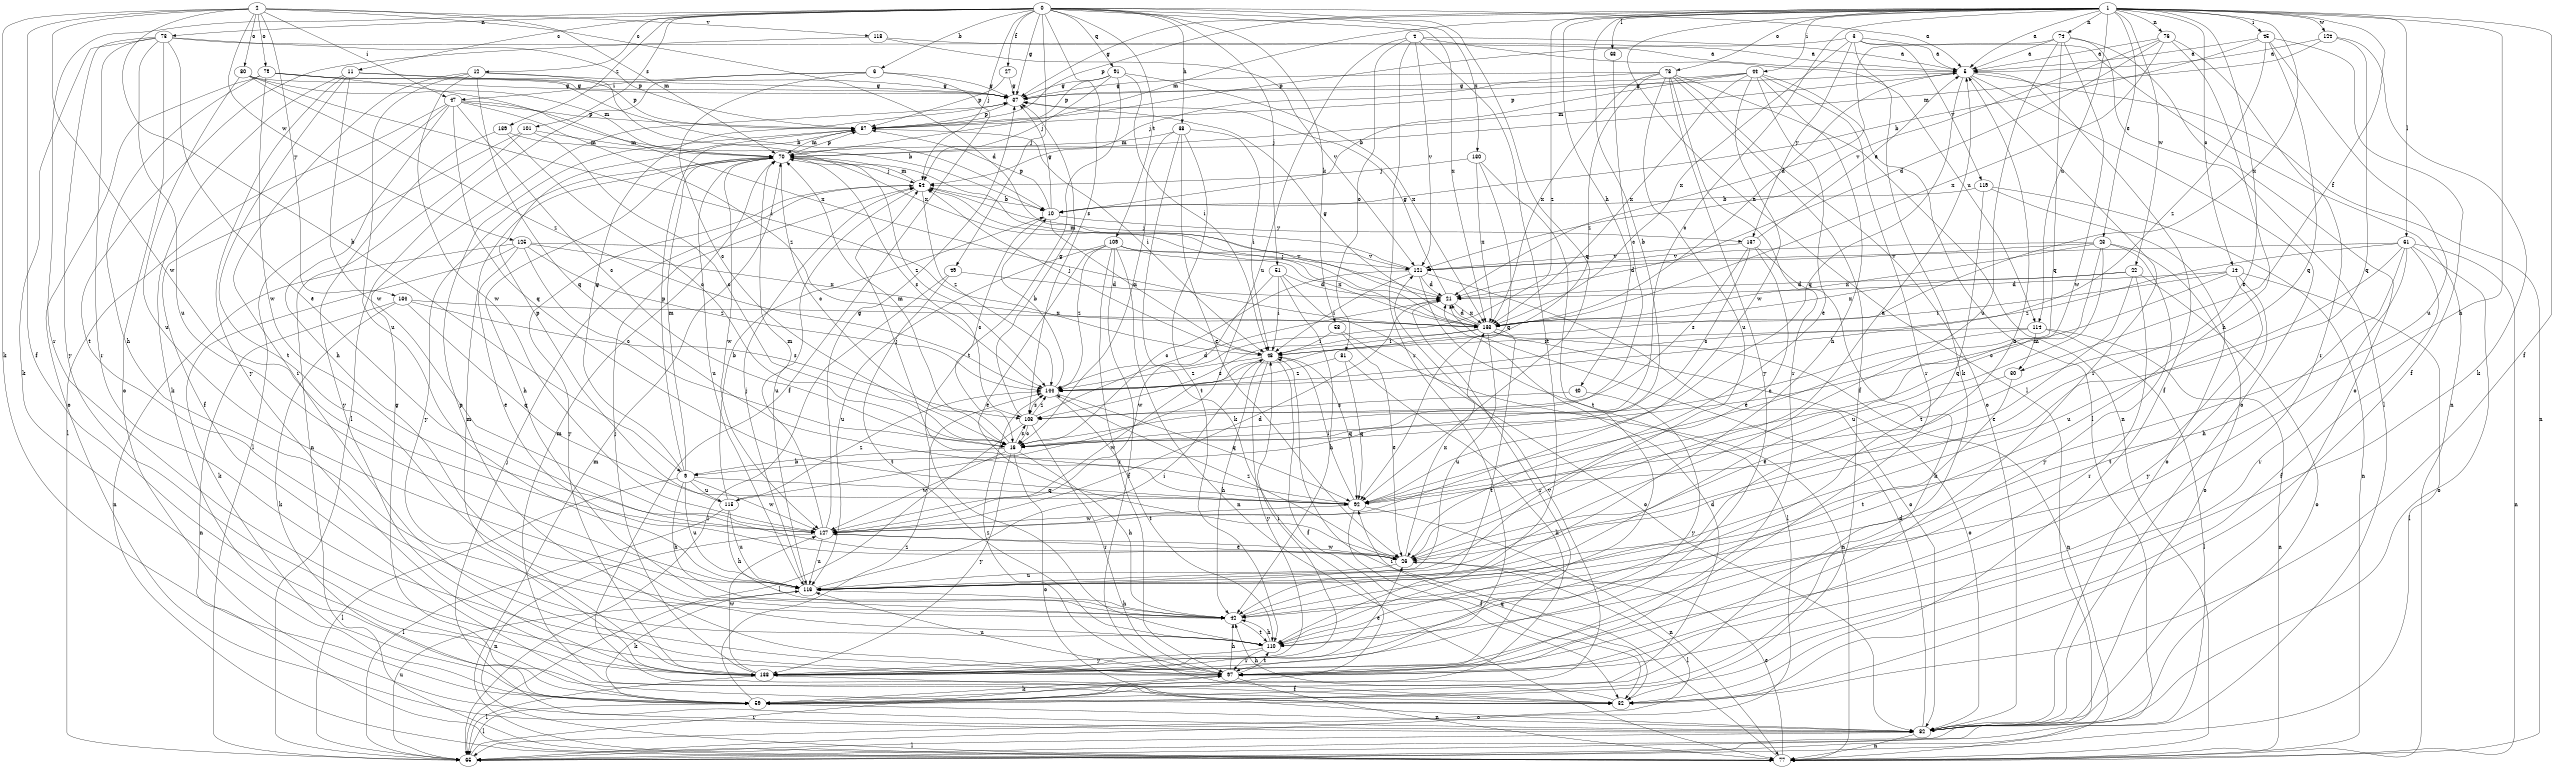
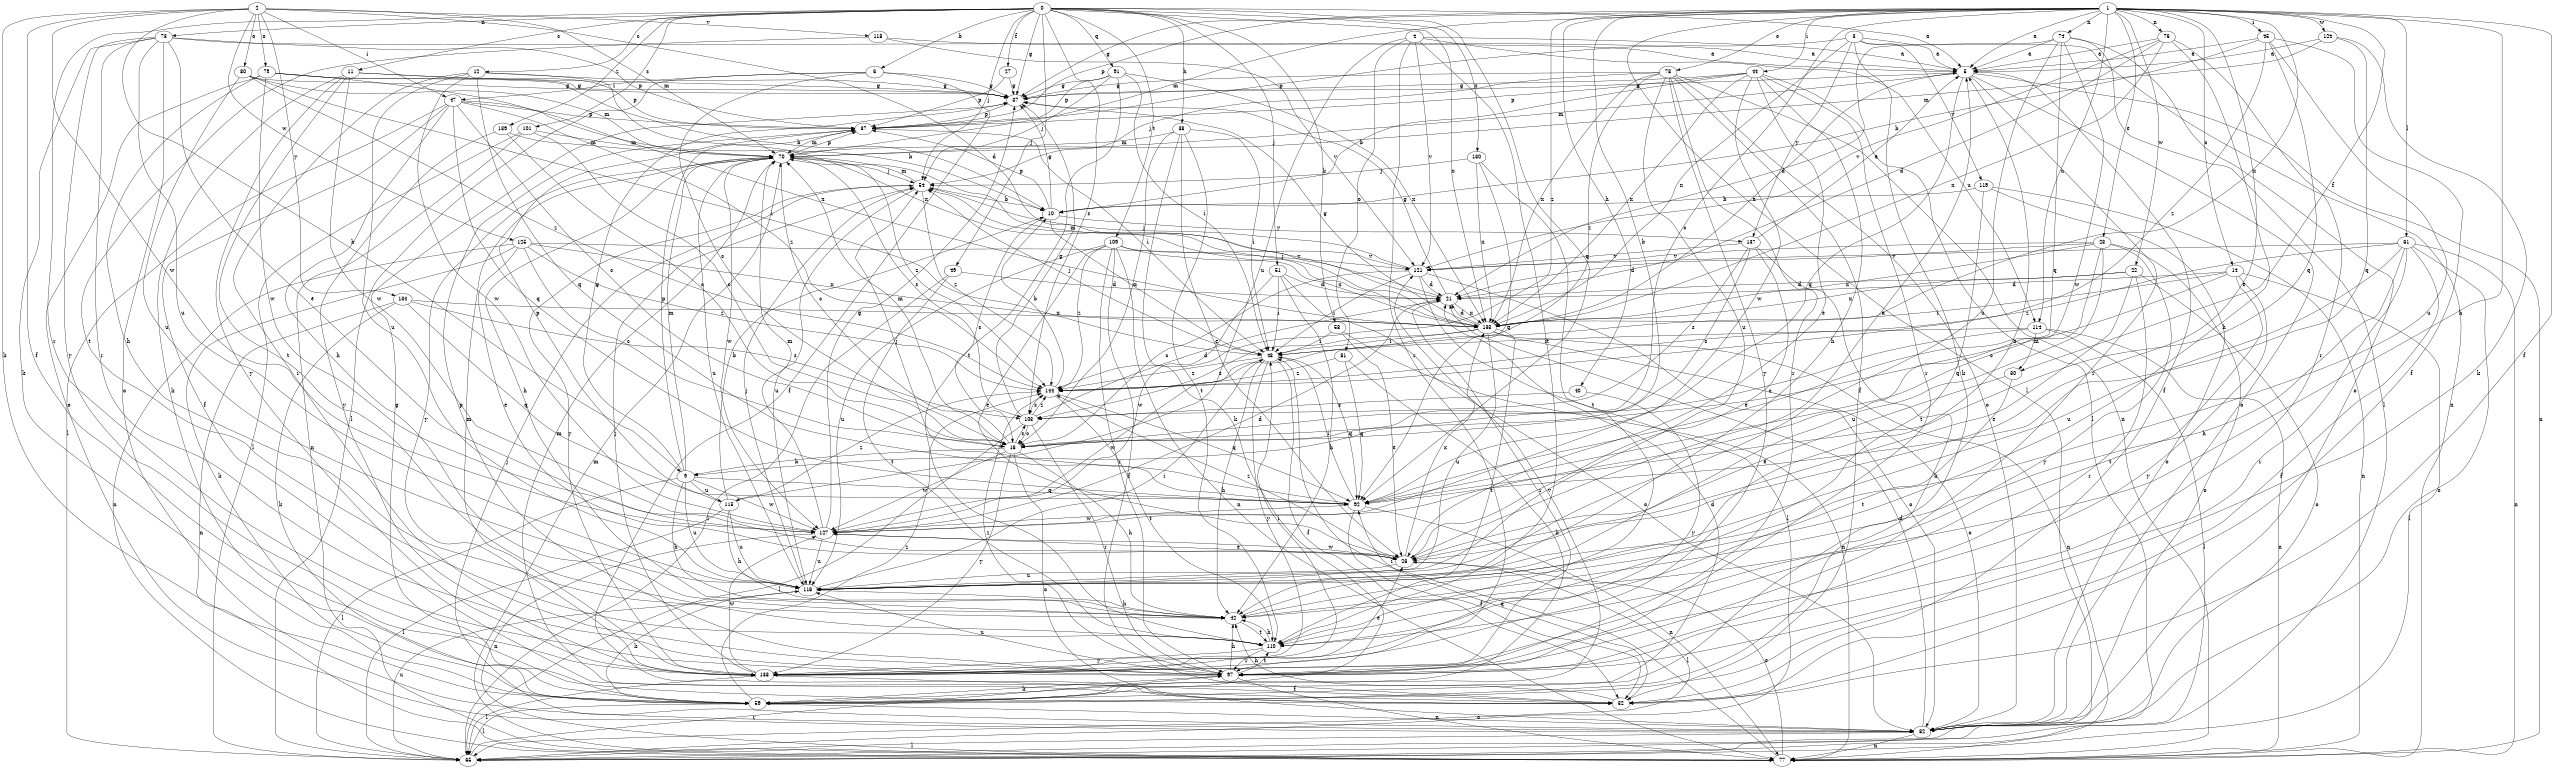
node "63": removed
